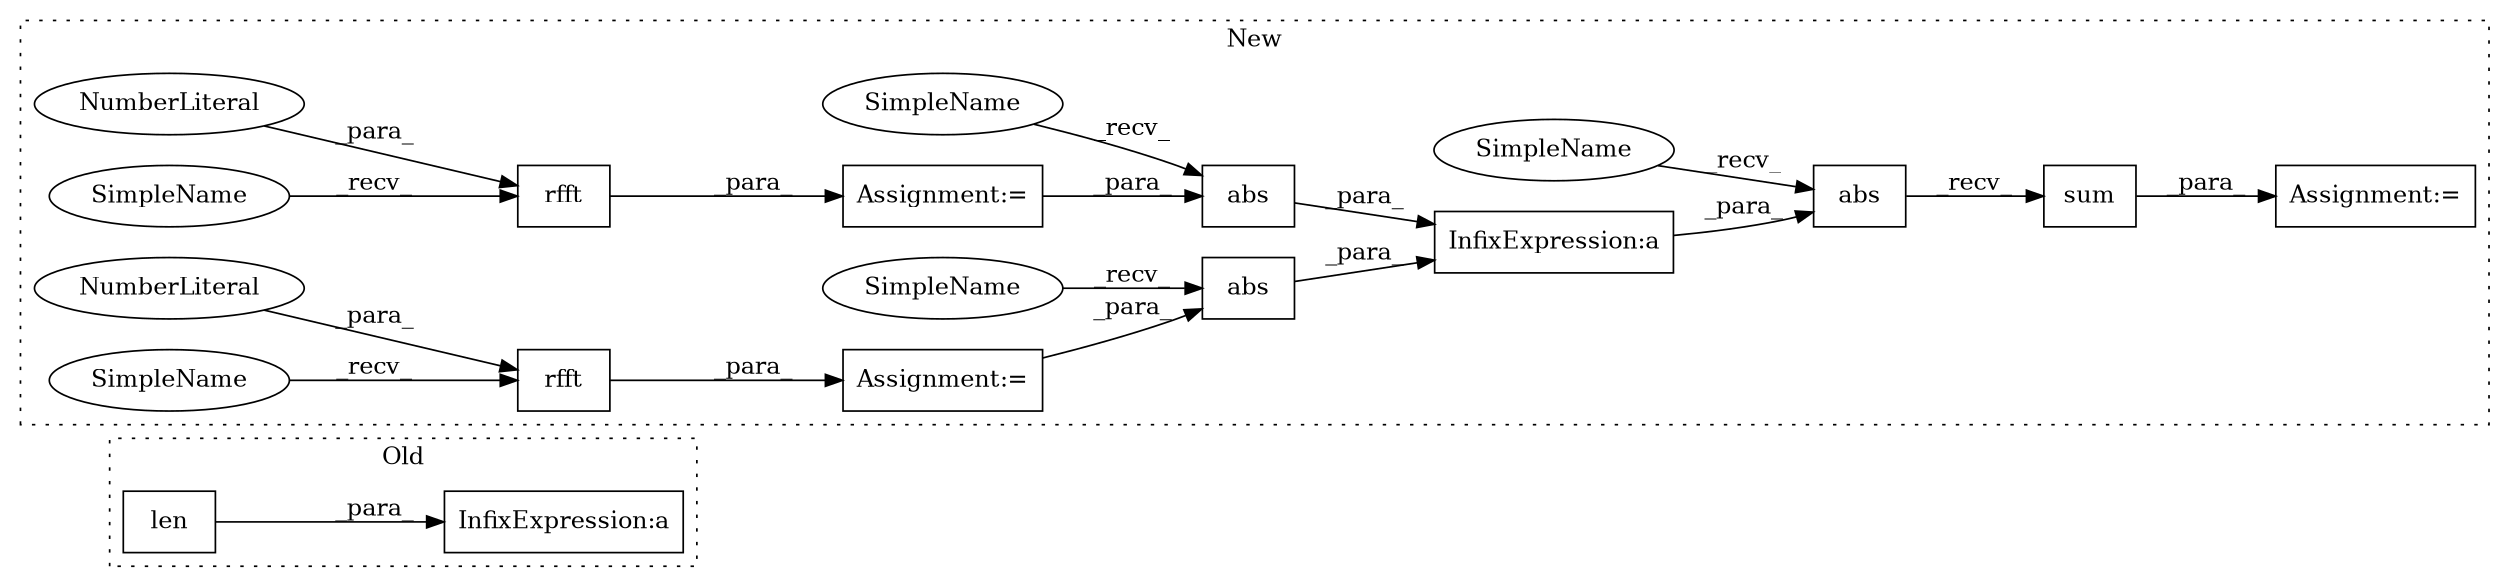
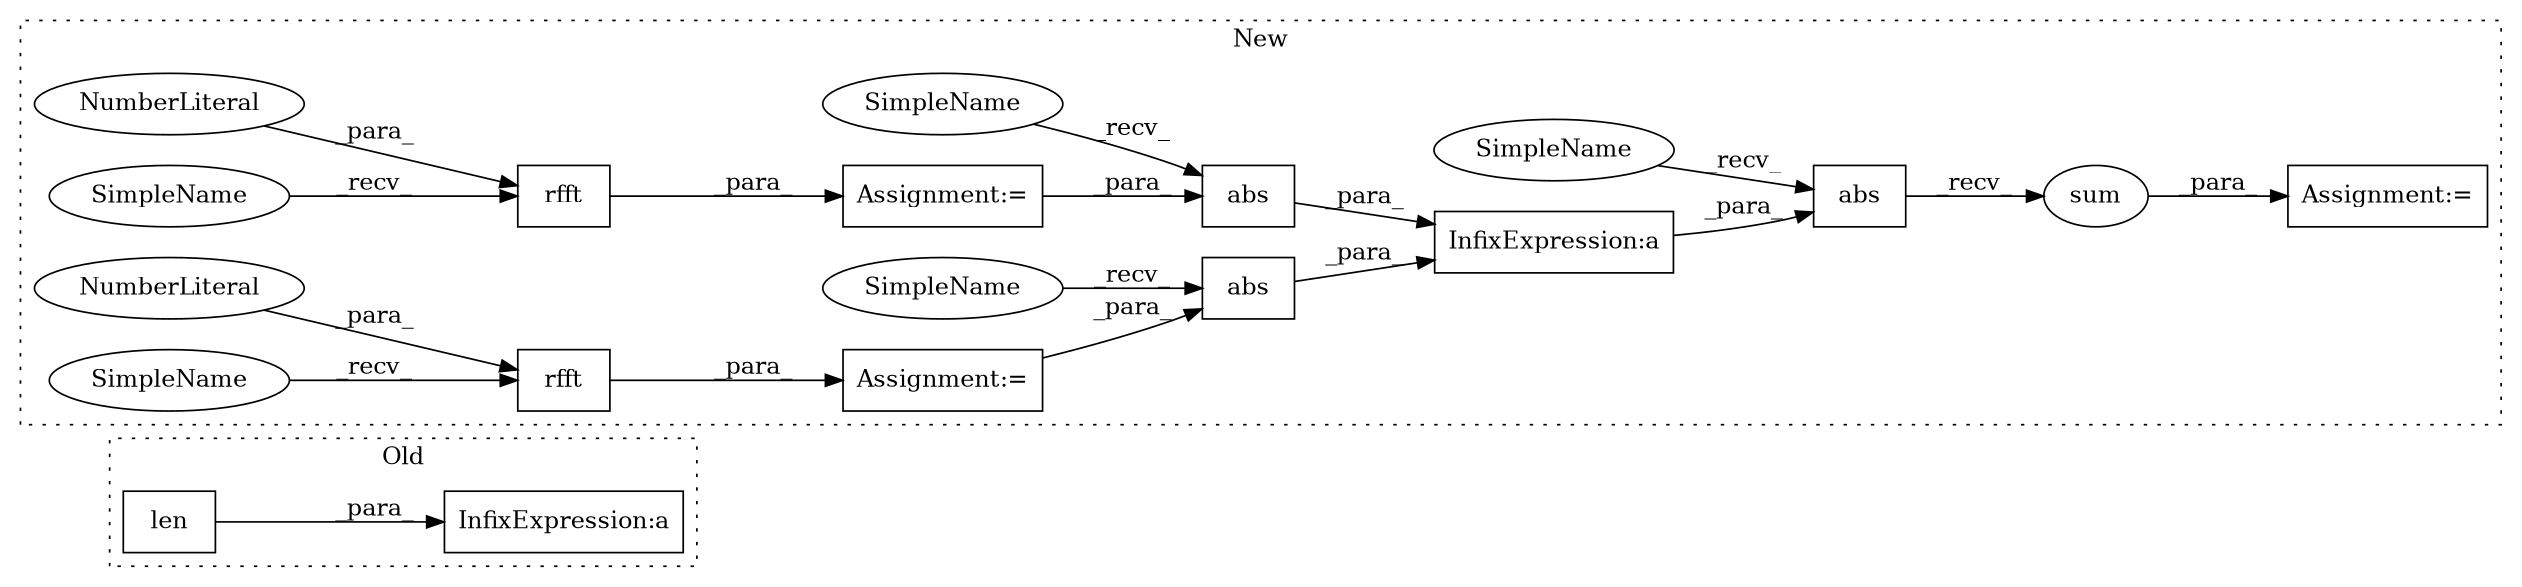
node "sum": shape box -> ellipse
